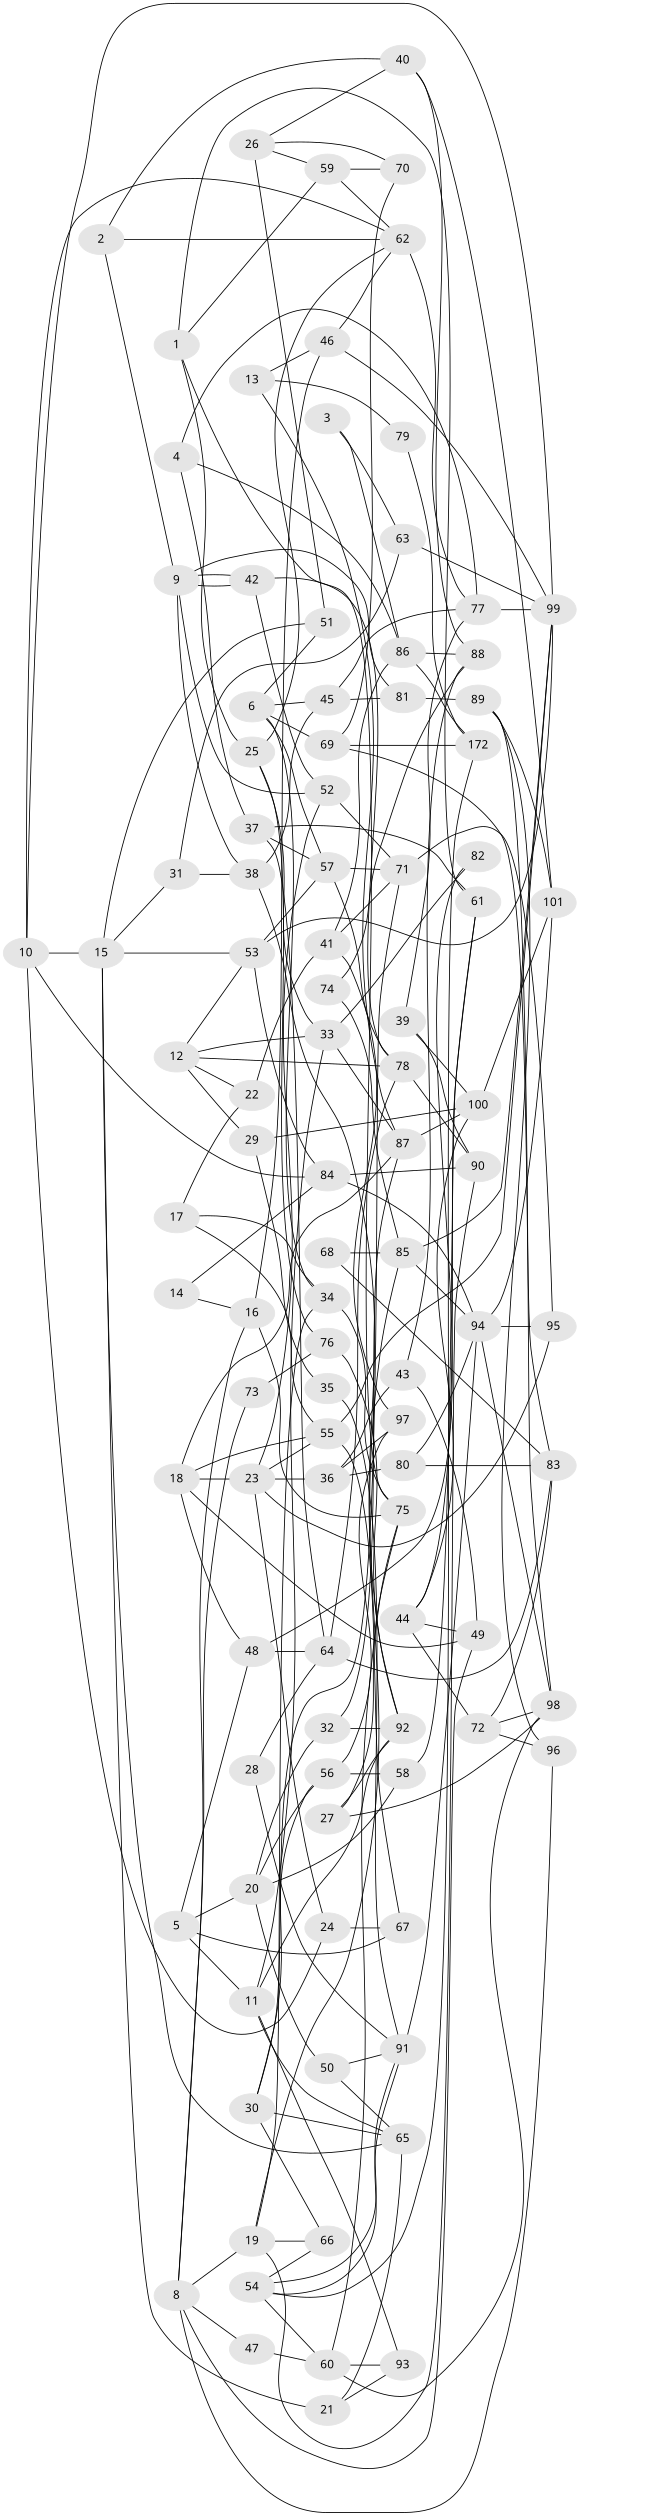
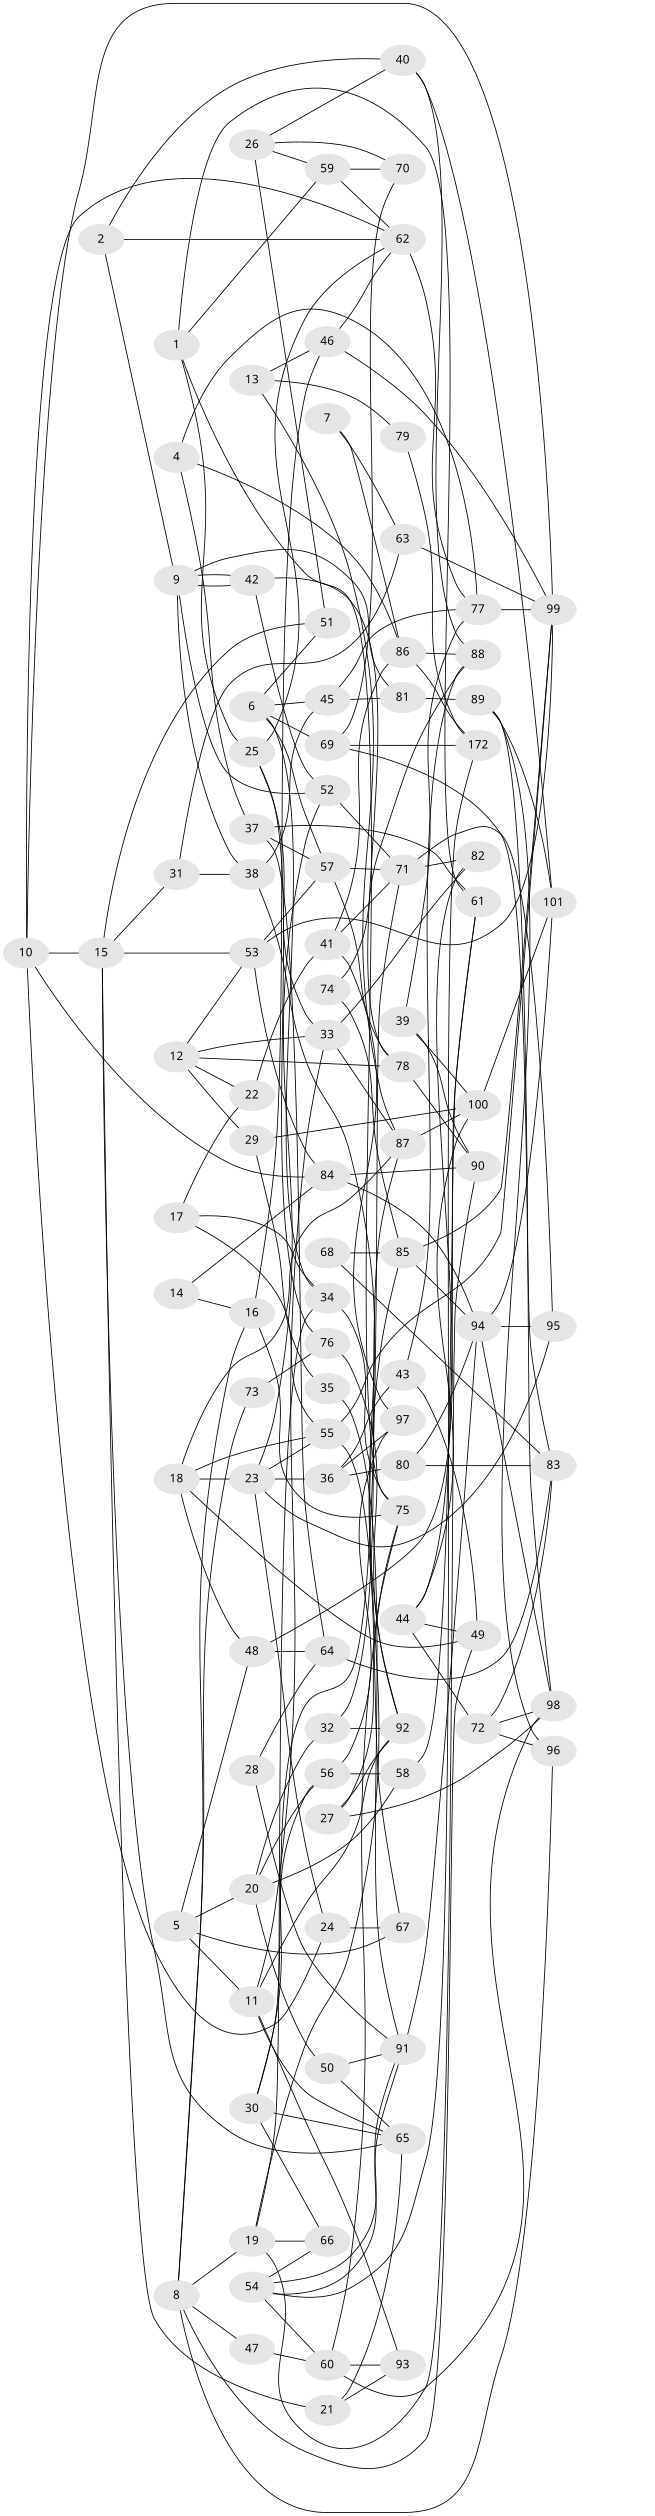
node "3": label "3" -> "7"
edge "82" -- "71": added
edge "78" -- "64": removed
